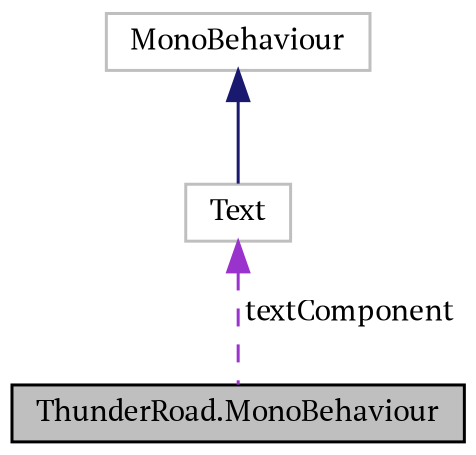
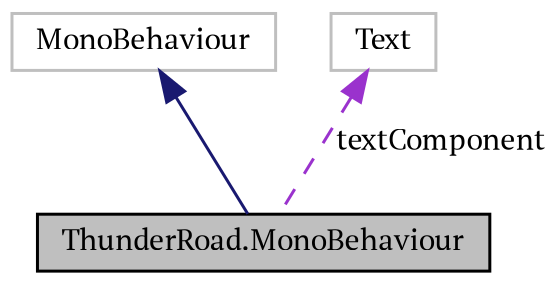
edge "Text" -> "MonoBehaviour": now "ThunderRoad.MonoBehaviour" -> "MonoBehaviour"
